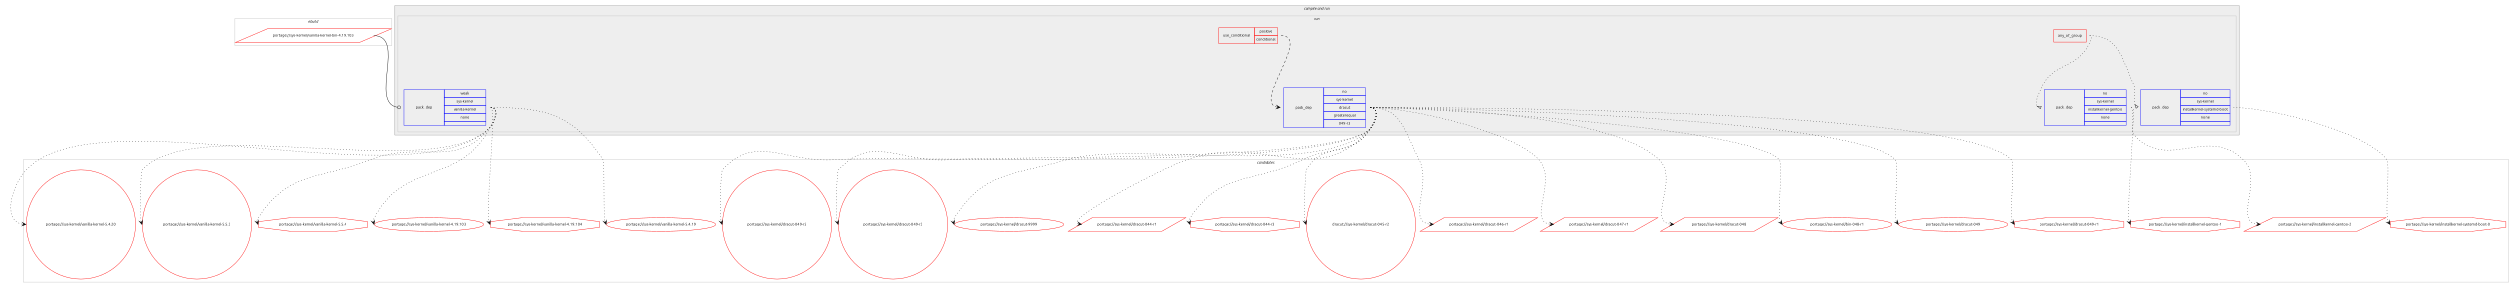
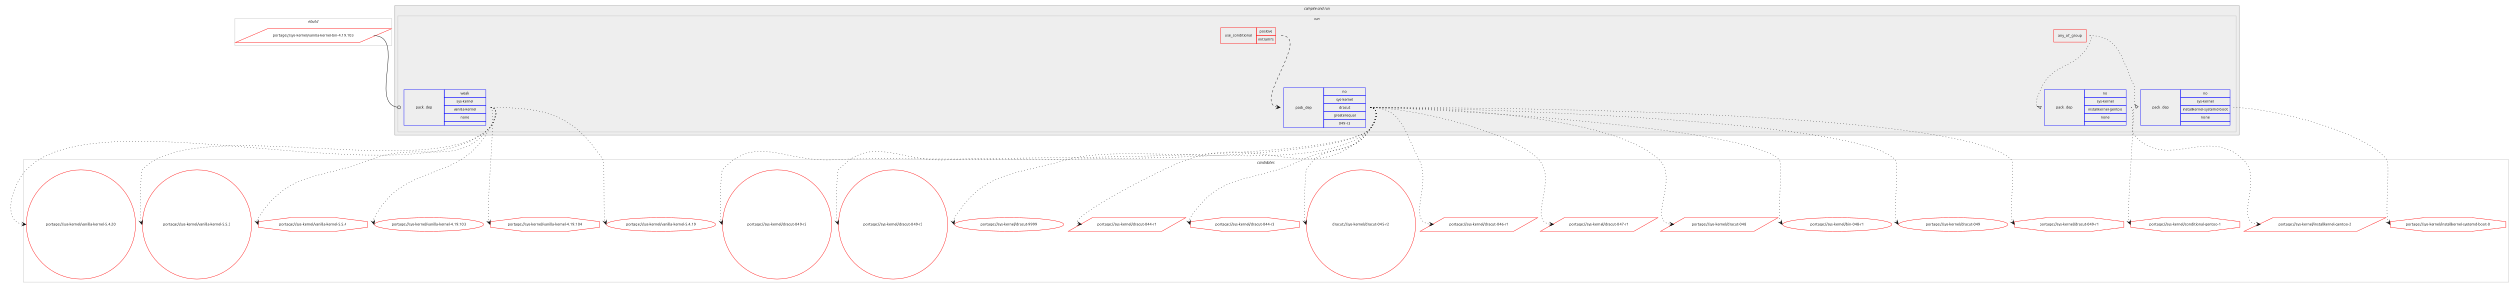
node "use_conditional": text "conditional" -> "initramfs"
node "portage://sys-kernel/installkernel-gentoo-1": label "portage://sys-kernel/installkernel-gentoo-1" -> "portage://sys-kernel/conditional-gentoo-1"
